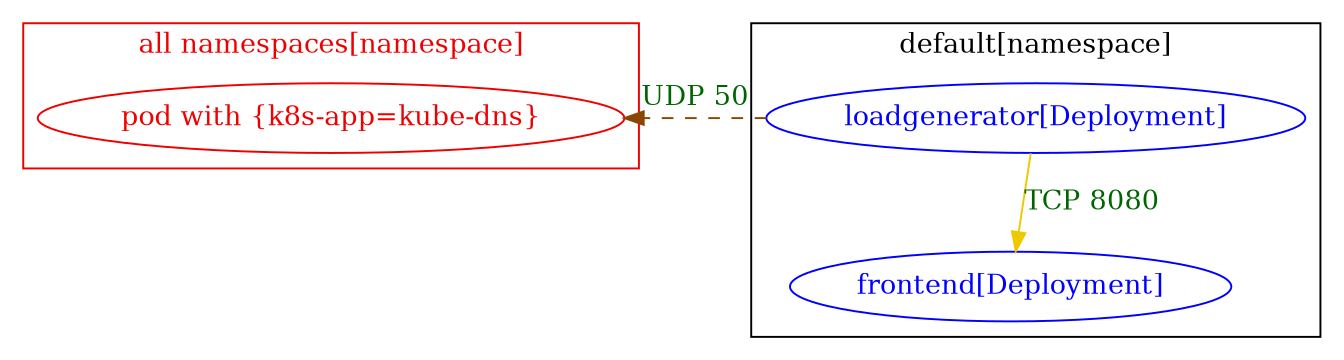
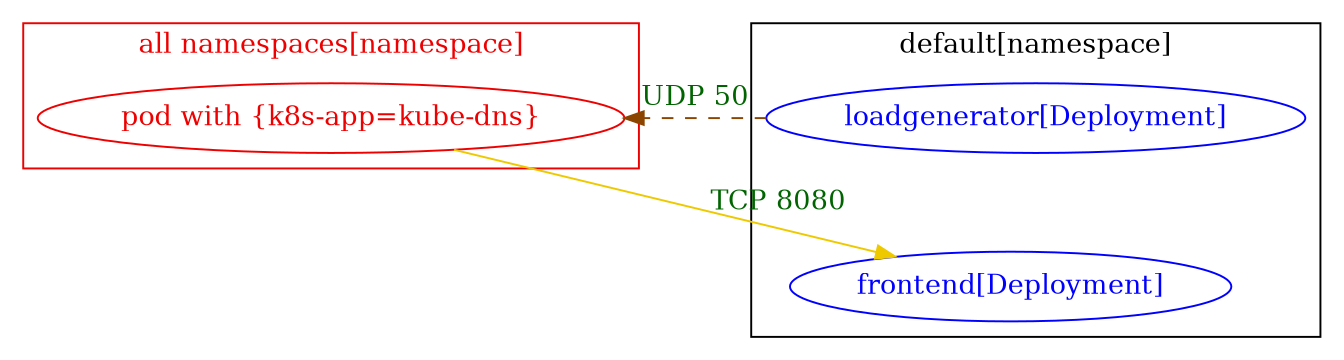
edge "loadgenerator[Deployment]" -> "frontend[Deployment]": now "pod with {k8s-app=kube-dns}" -> "frontend[Deployment]"
